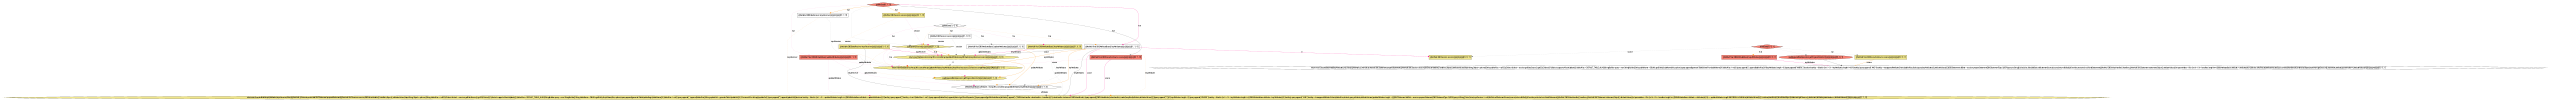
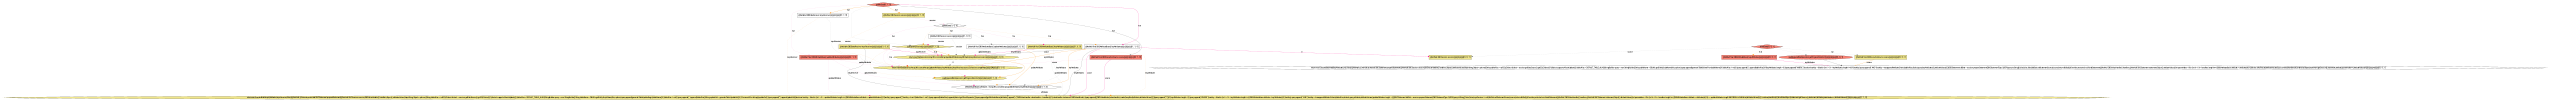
edge "@NotNull DBCSession session@@@2@@@['0', '1', '0']" -> "useUpsert(session)@@@3@@@['1', '1', '0']": now "@NotNull DBCSession session@@@2@@@['0', '1', '0']" -> "updateData['1', '0', '0']"
